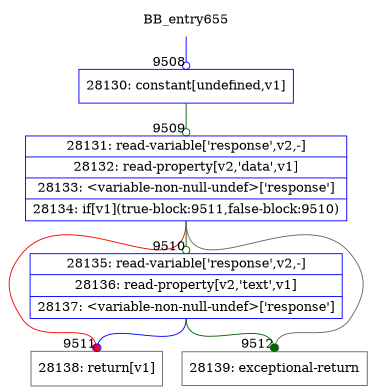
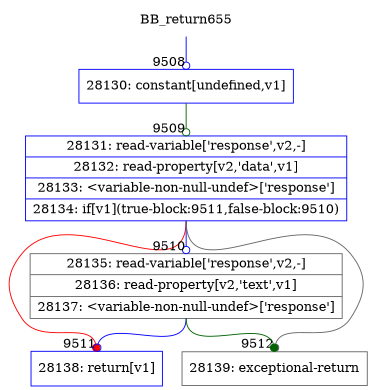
node "BB_entry655": label "BB_entry655" -> "BB_return655"
edge "28131: read-variable['response',v2,-]" -> "28135: read-variable['response',v2,-]": color darkgreen -> blue
node "28135: read-variable['response',v2,-]": color blue -> gray40
node "28138: return[v1]": color gray40 -> blue
